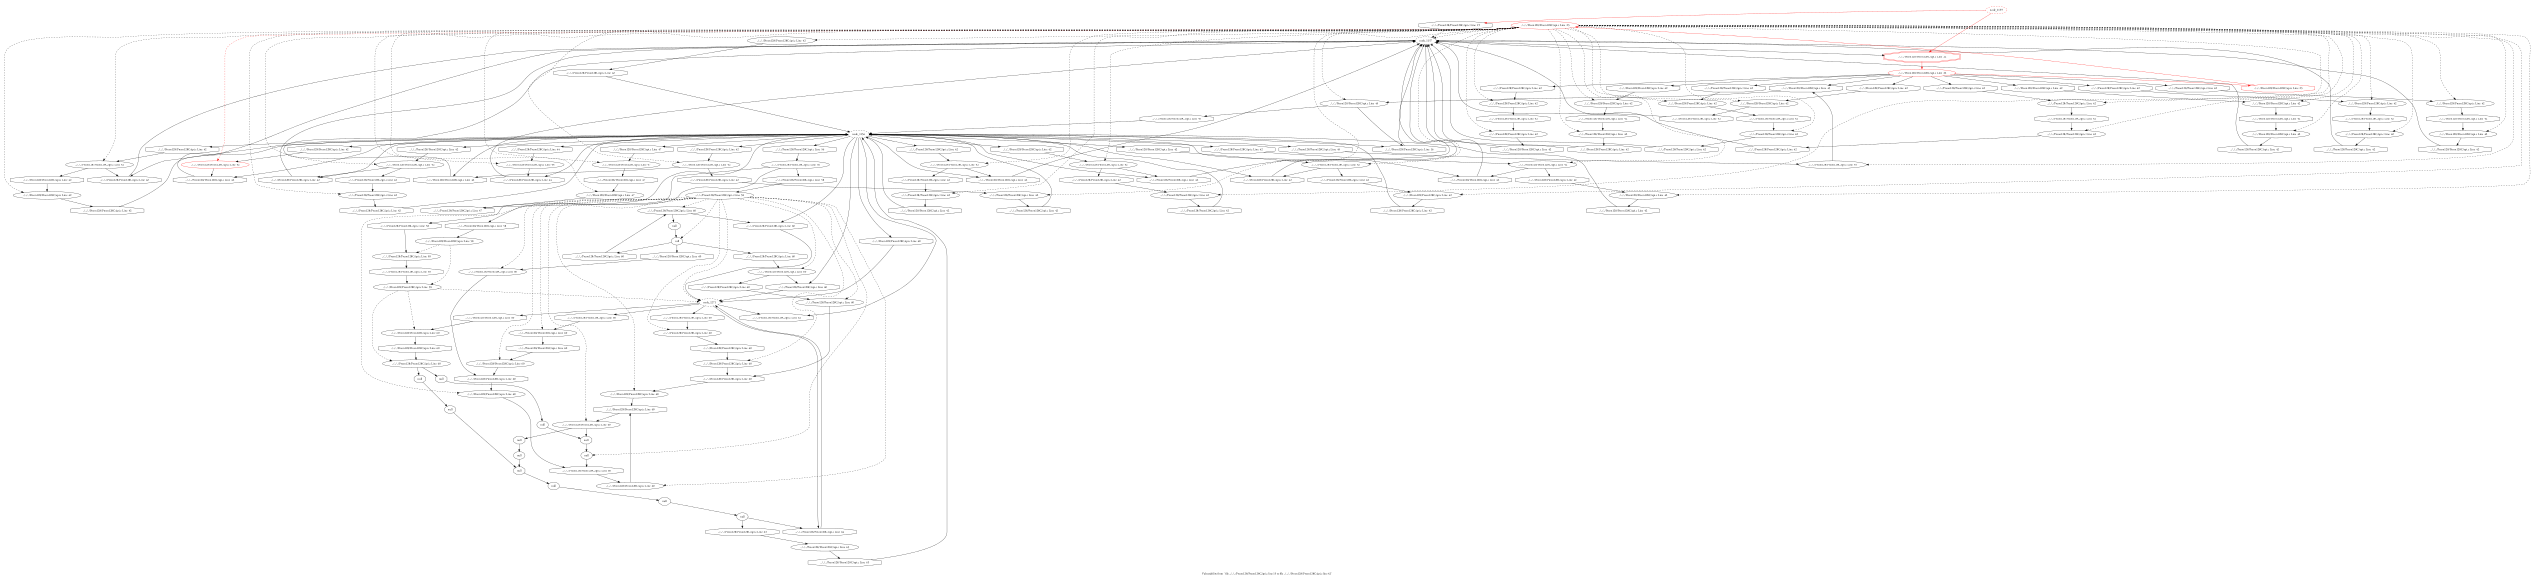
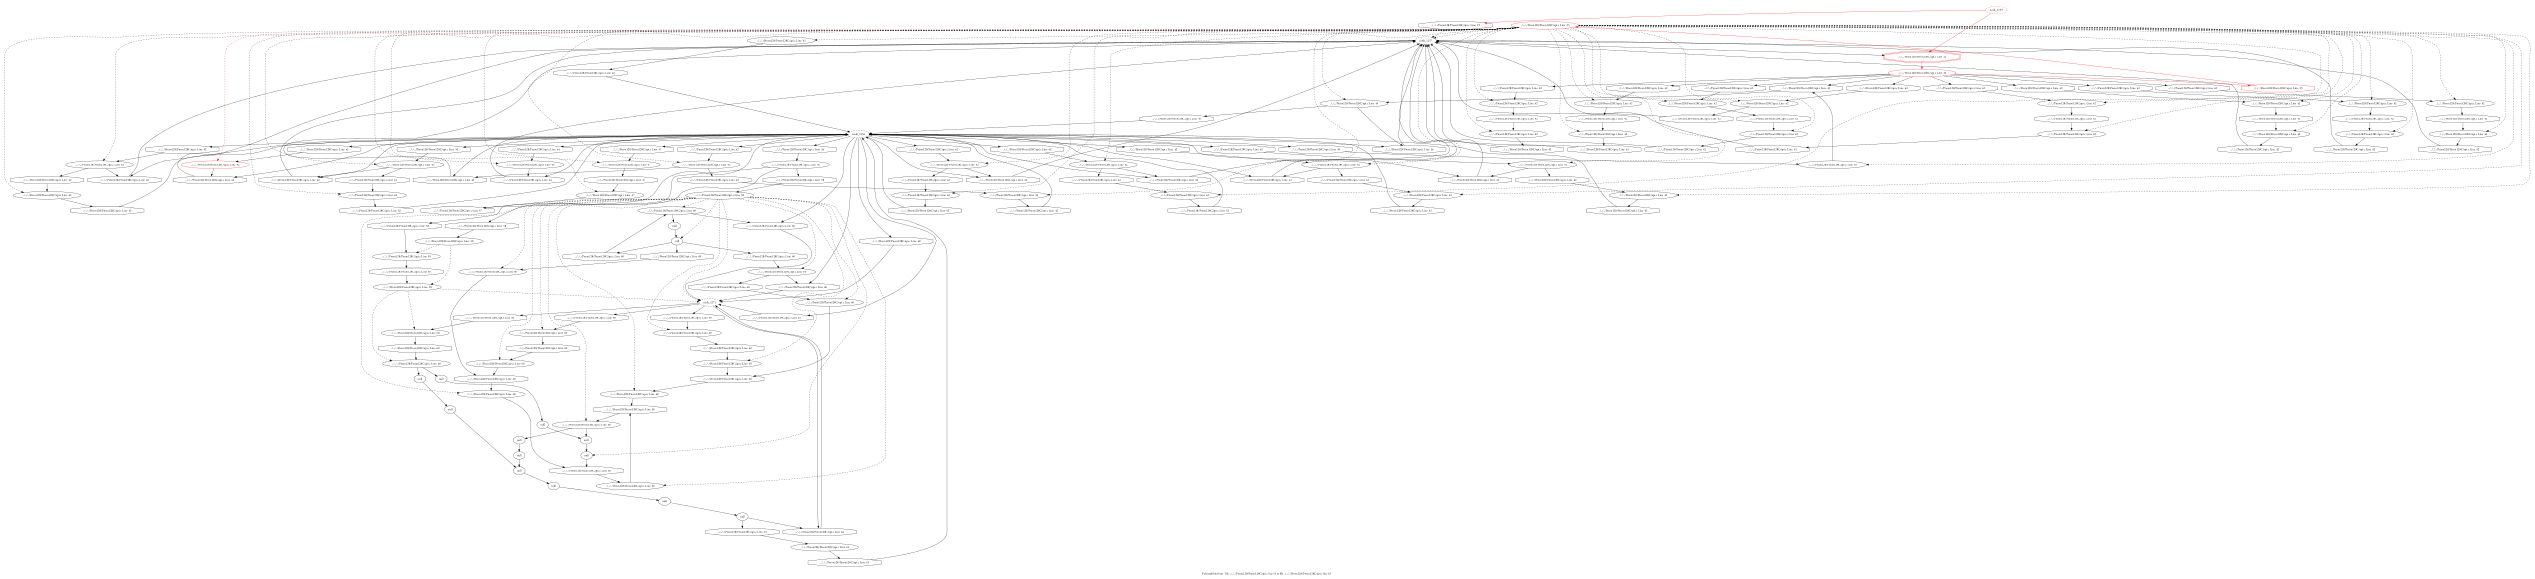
edge "node_1271" -> "../../../Preon128/Preon128C/api.c Line  62": reversed
